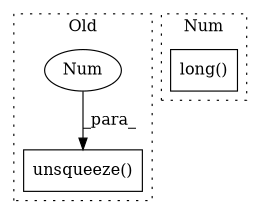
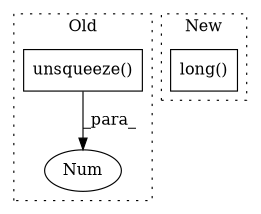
cluster "Num": label "Num" -> "New"
edge "Num" -> "unsqueeze()": reversed
